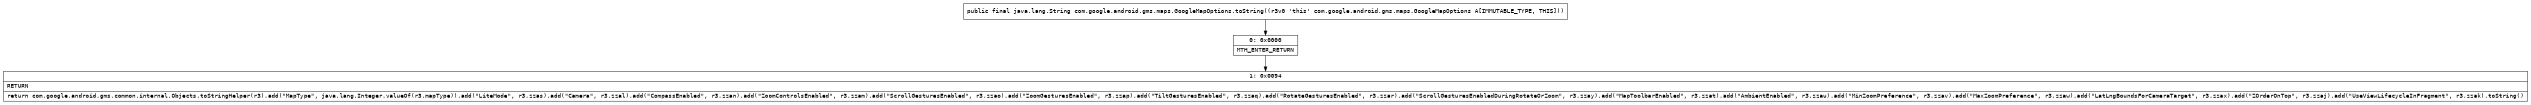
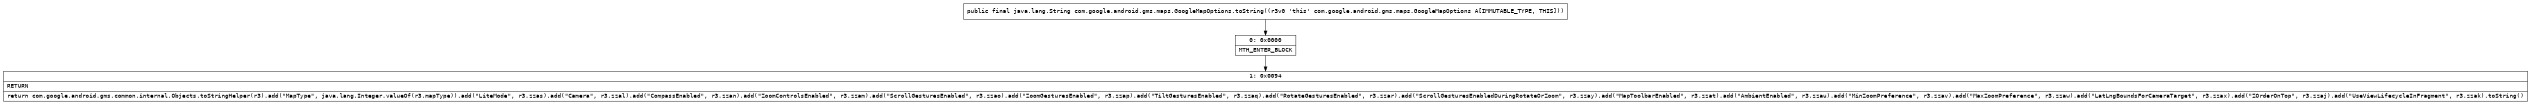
node "0: 0x0000": text "MTH_ENTER_RETURN" -> "MTH_ENTER_BLOCK"
